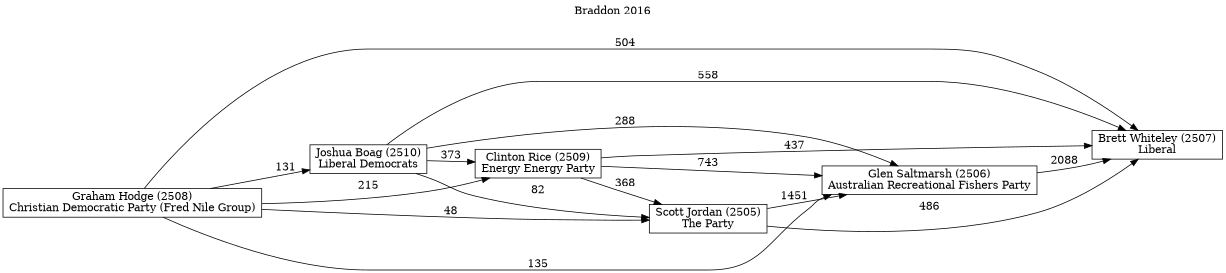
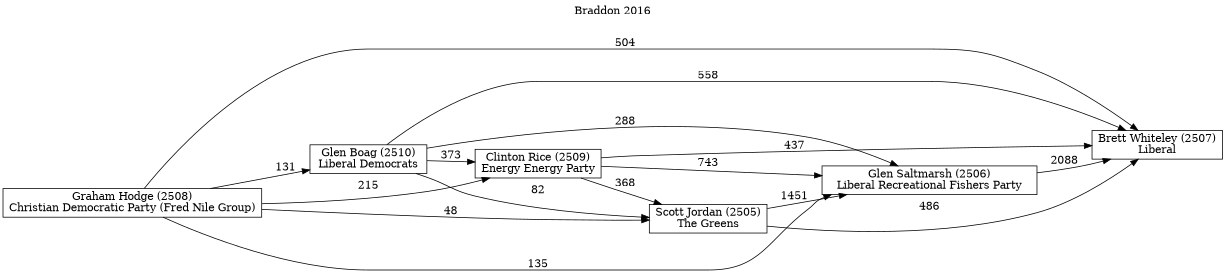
node "Joshua Boag (2510) Liberal Democrats": label "Joshua Boag (2510) Liberal Democrats" -> "Glen Boag (2510) Liberal Democrats"
node "Glen Saltmarsh (2506) Australian Recreational Fishers Party": label "Glen Saltmarsh (2506) Australian Recreational Fishers Party" -> "Glen Saltmarsh (2506) Liberal Recreational Fishers Party"
node "Scott Jordan (2505) The Party": label "Scott Jordan (2505) The Party" -> "Scott Jordan (2505) The Greens"
